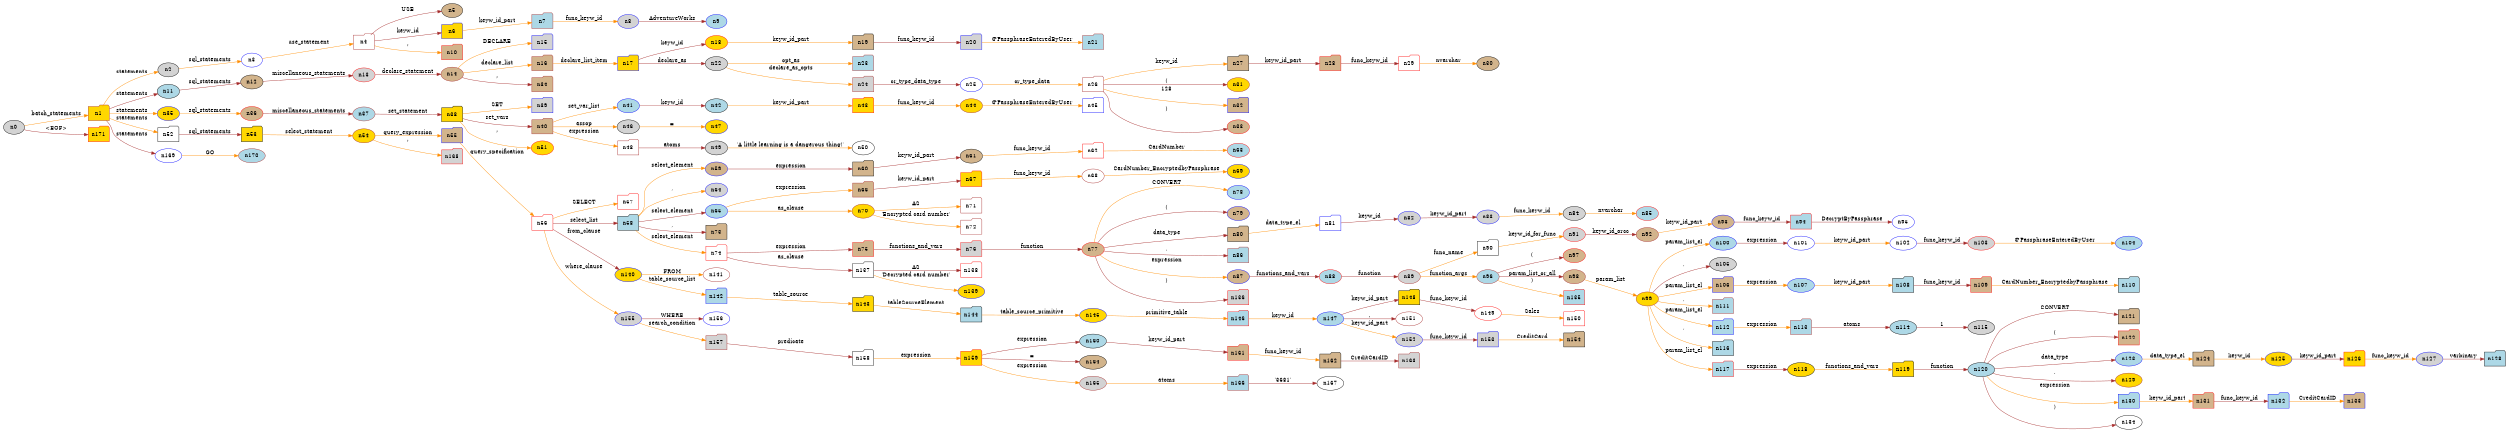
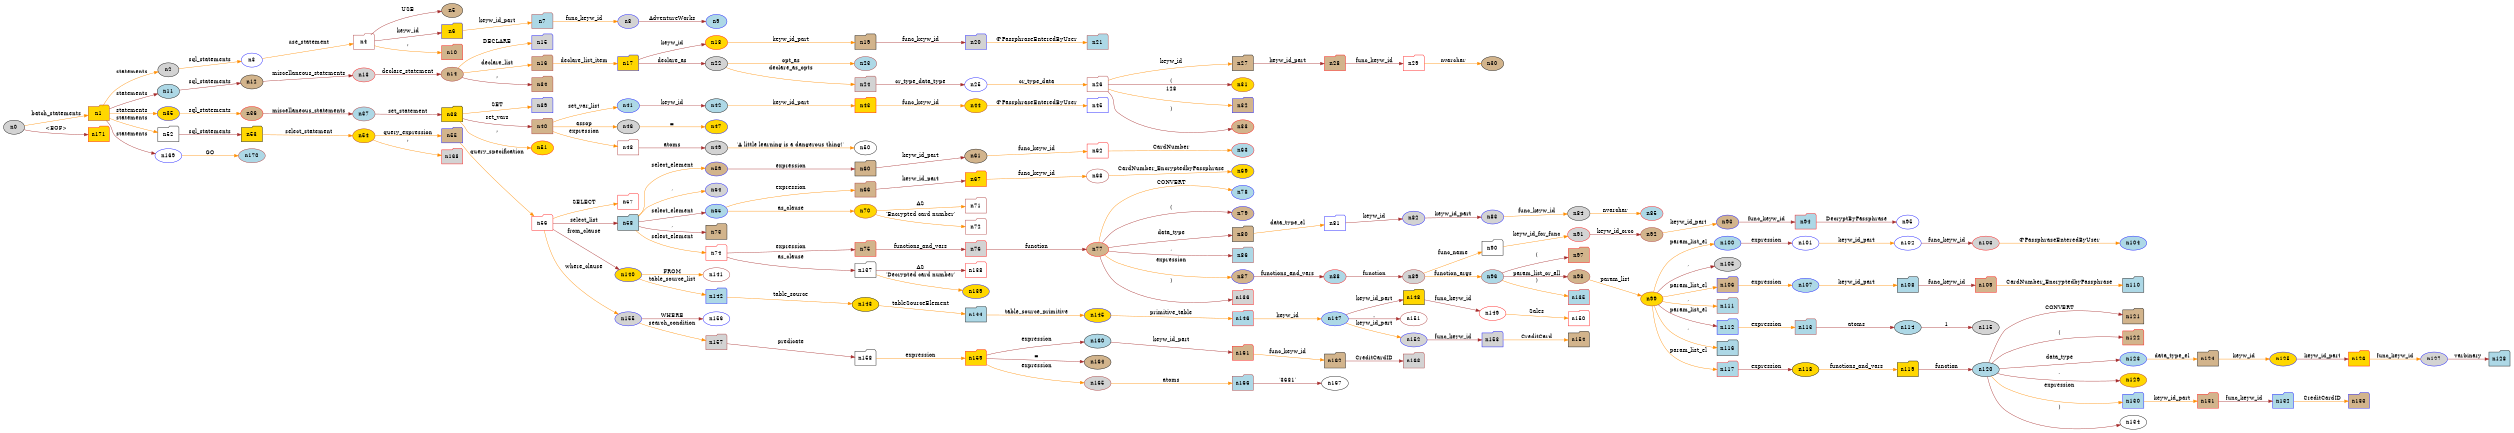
node "n23": shape folder -> ellipse
node "n97": shape ellipse -> folder
node "n143": shape folder -> ellipse
edge "n99" -> "n112": color darkorange -> brown
